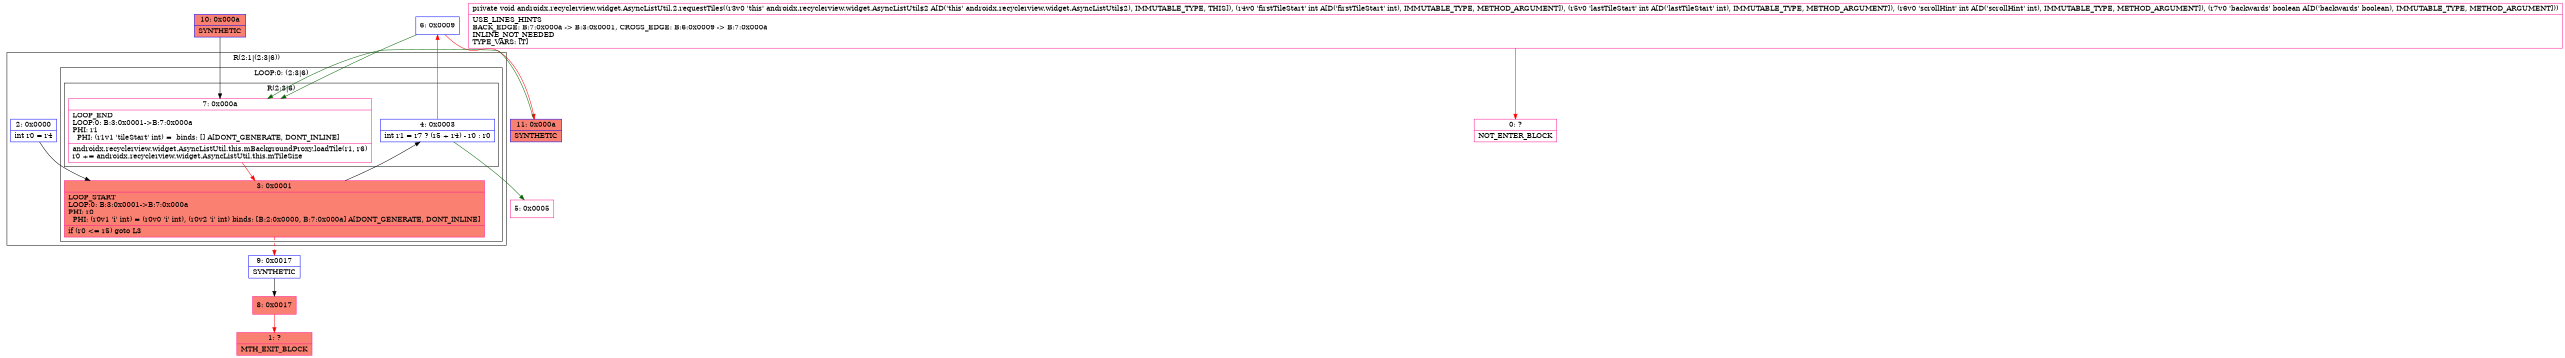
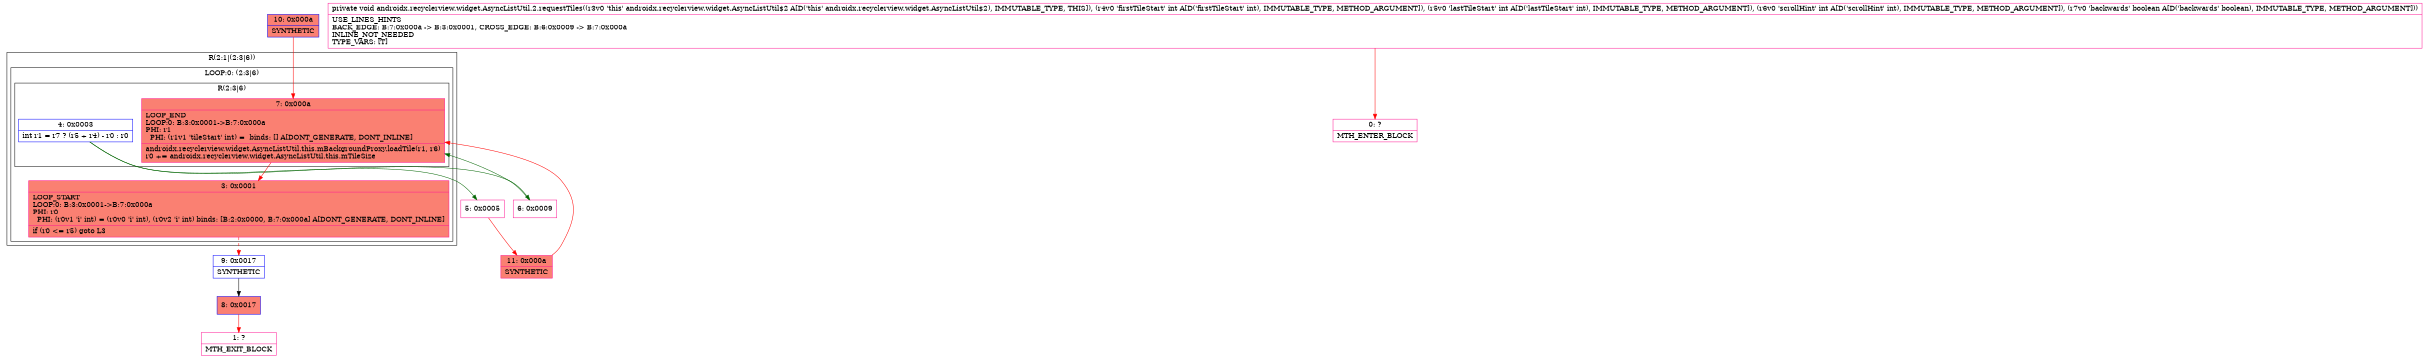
node "6: 0x0009": color blue -> deeppink
edge "6: 0x0009" -> "11: 0x000a": now "5: 0x0005" -> "11: 0x000a"
edge "11: 0x000a" -> "7: 0x000a": color darkgreen -> red
edge "10: 0x000a" -> "7: 0x000a": color black -> red
edge "4: 0x0003" -> "6: 0x0009": color red -> darkgreen
node "2: 0x0000": removed
node "7: 0x000a": fillcolor white -> salmon
node "11: 0x000a": color blue -> deeppink
node "0: ?": text "NOT_ENTER_BLOCK" -> "MTH_ENTER_BLOCK"
edge "3: 0x0001" -> "4: 0x0003": removed
node "8: 0x0017": color deeppink -> blue
node "1: ?": fillcolor salmon -> white
